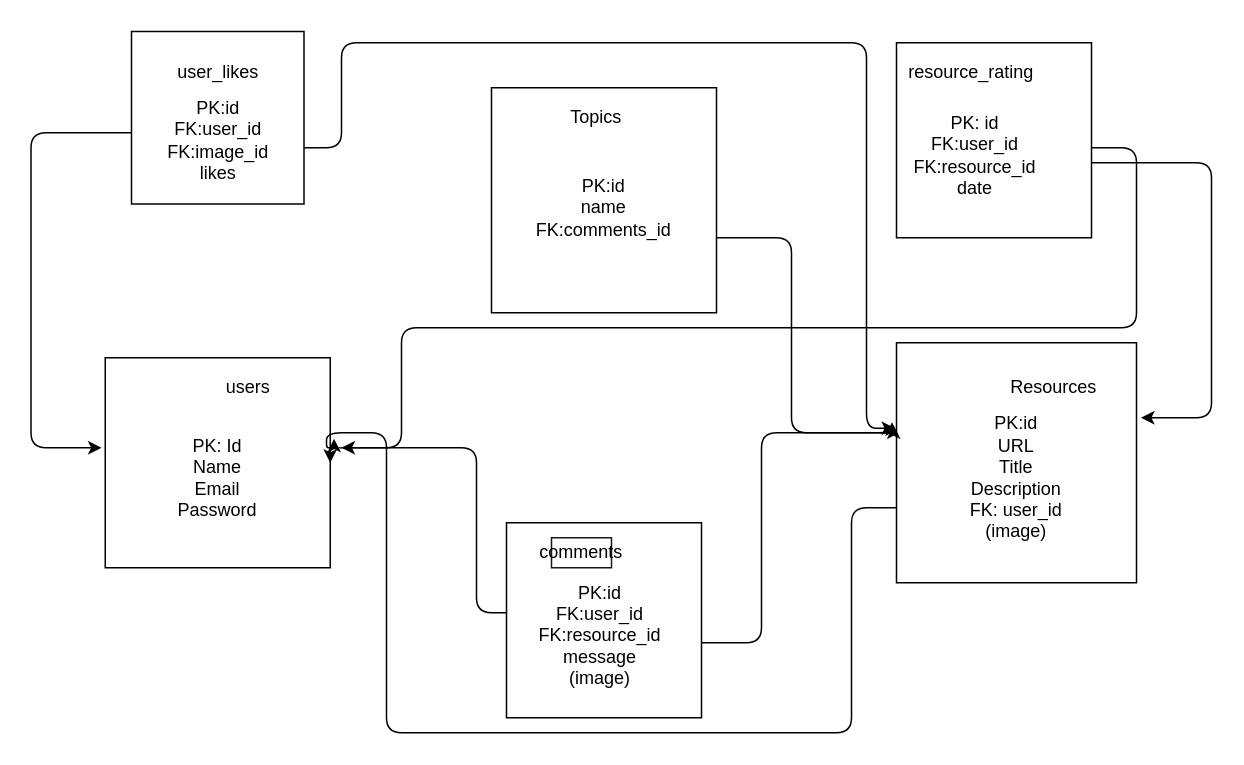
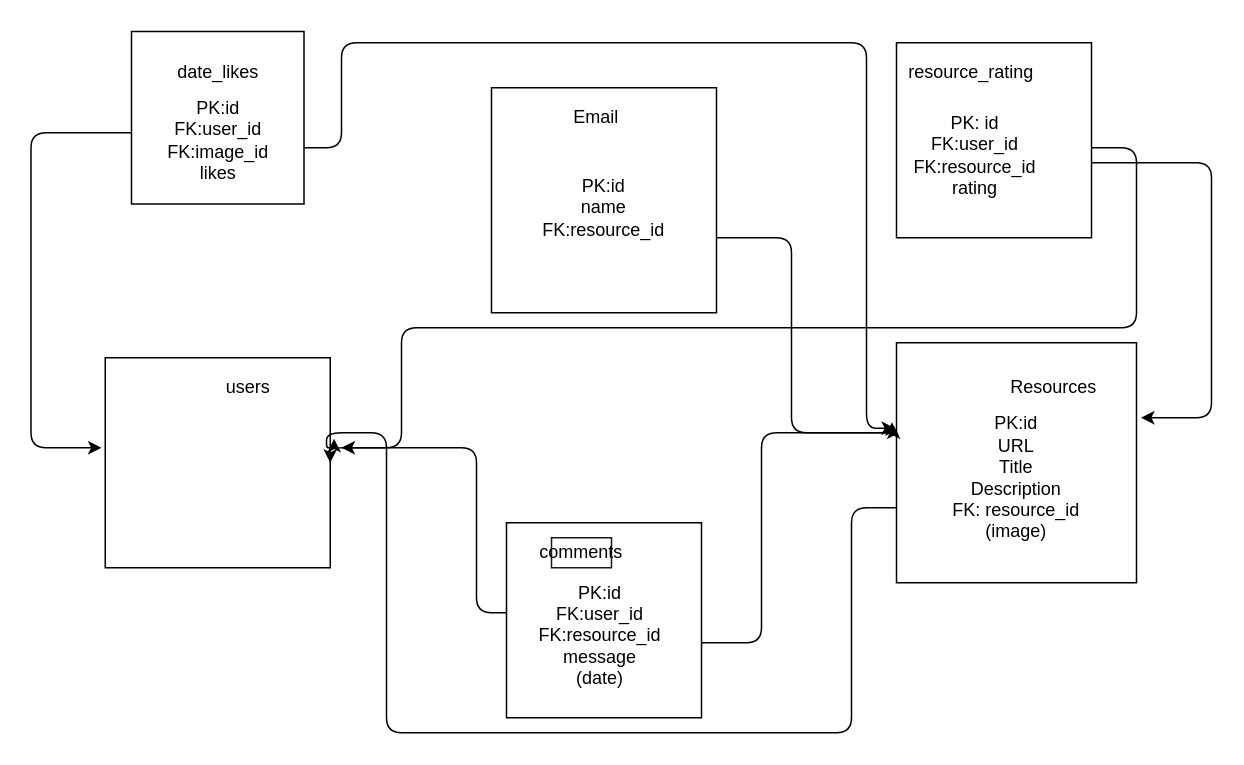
node "user_likes": label "user_likes" -> "date_likes"
node "Topics": label "Topics" -> "Email"
node "PK: id FK:user_id FK:resource_id date": label "PK: id FK:user_id FK:resource_id date" -> "PK: id FK:user_id FK:resource_id rating"
node "PK:id name FK:comments_id": label "PK:id name FK:comments_id" -> "PK:id name FK:resource_id"
node "PK: Id Name Email Password": removed
node "PK:id URL Title Description FK: user_id (image)": label "PK:id URL Title Description FK: user_id (image)" -> "PK:id URL Title Description FK: resource_id (image)"
node "PK:id FK:user_id FK:resource_id message (image)": label "PK:id FK:user_id FK:resource_id message (image)" -> "PK:id FK:user_id FK:resource_id message (date)"
